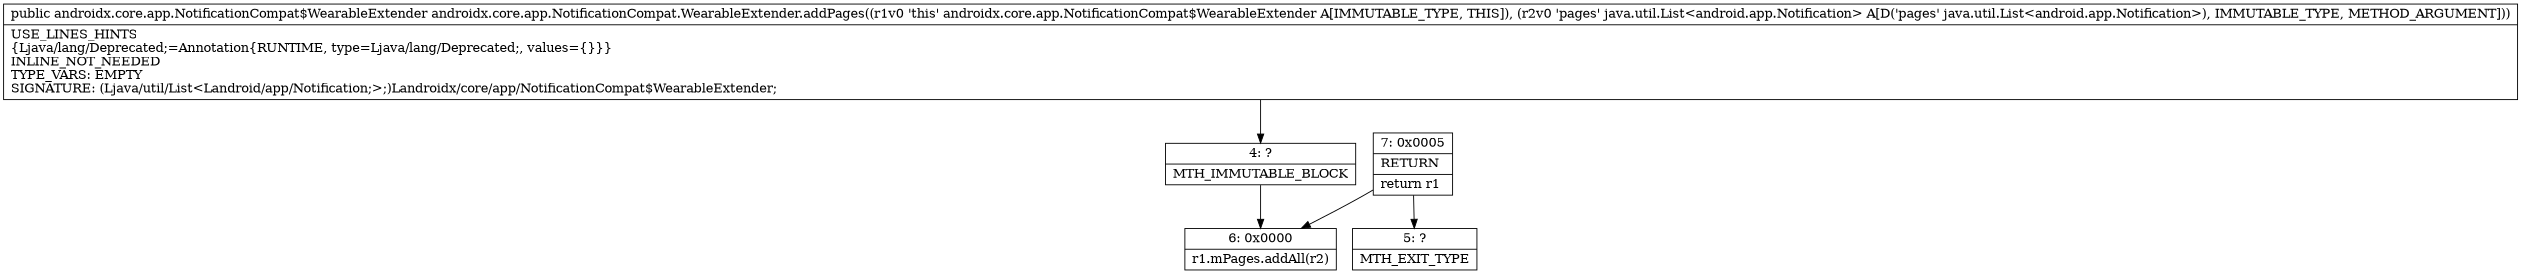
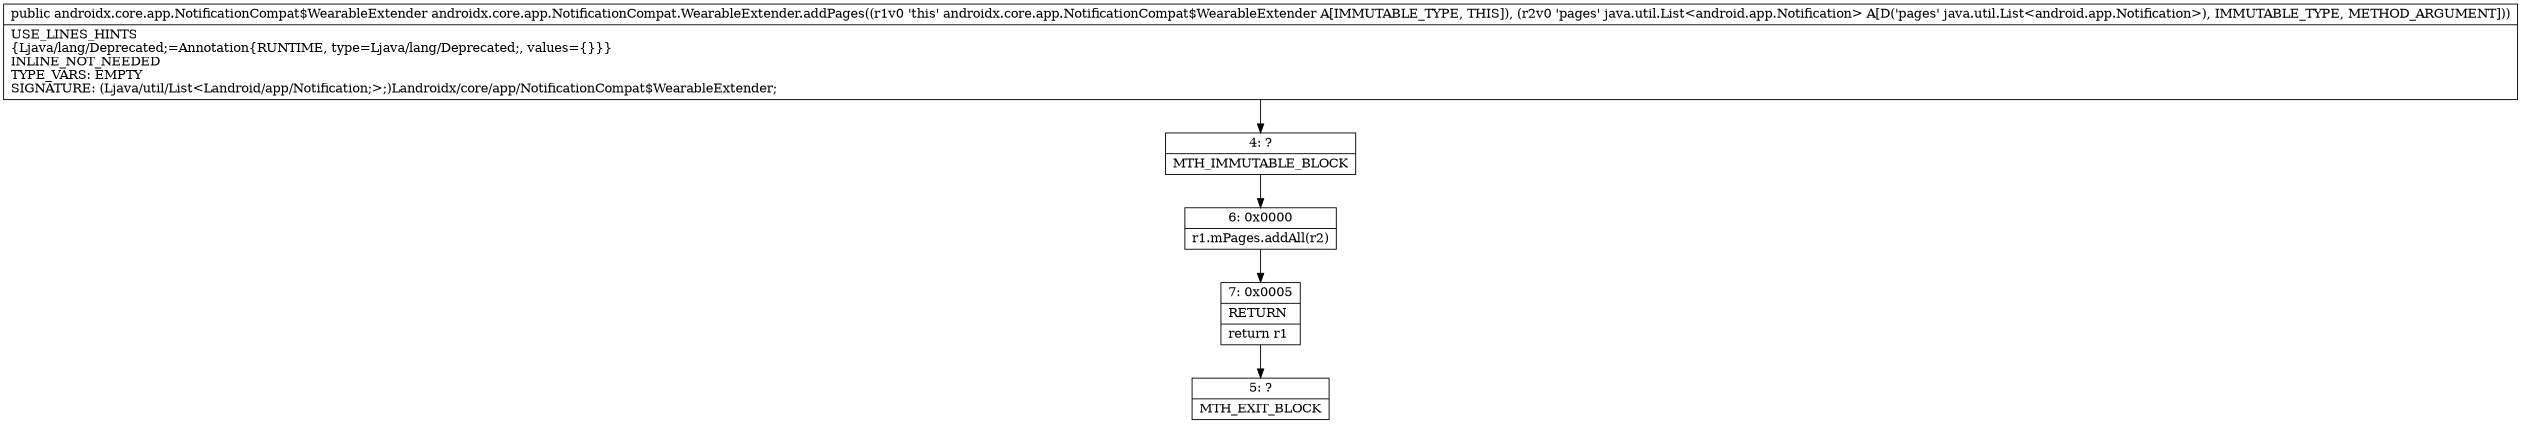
edge "7: 0x0005" -> "6: 0x0000": reversed
node "5: ?": text "MTH_EXIT_TYPE" -> "MTH_EXIT_BLOCK"
